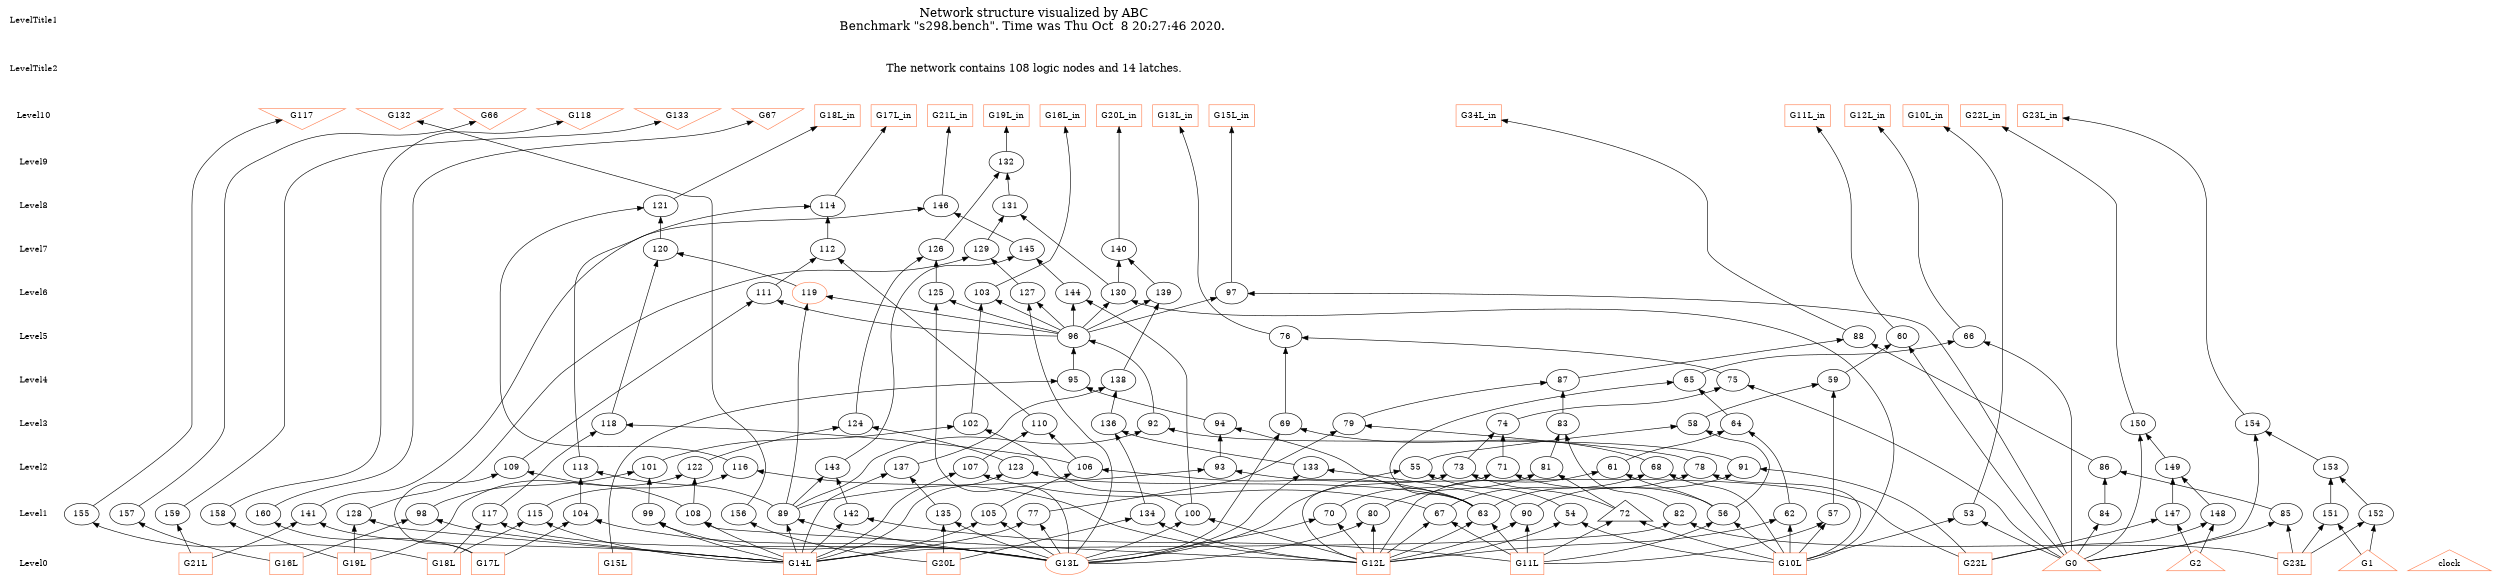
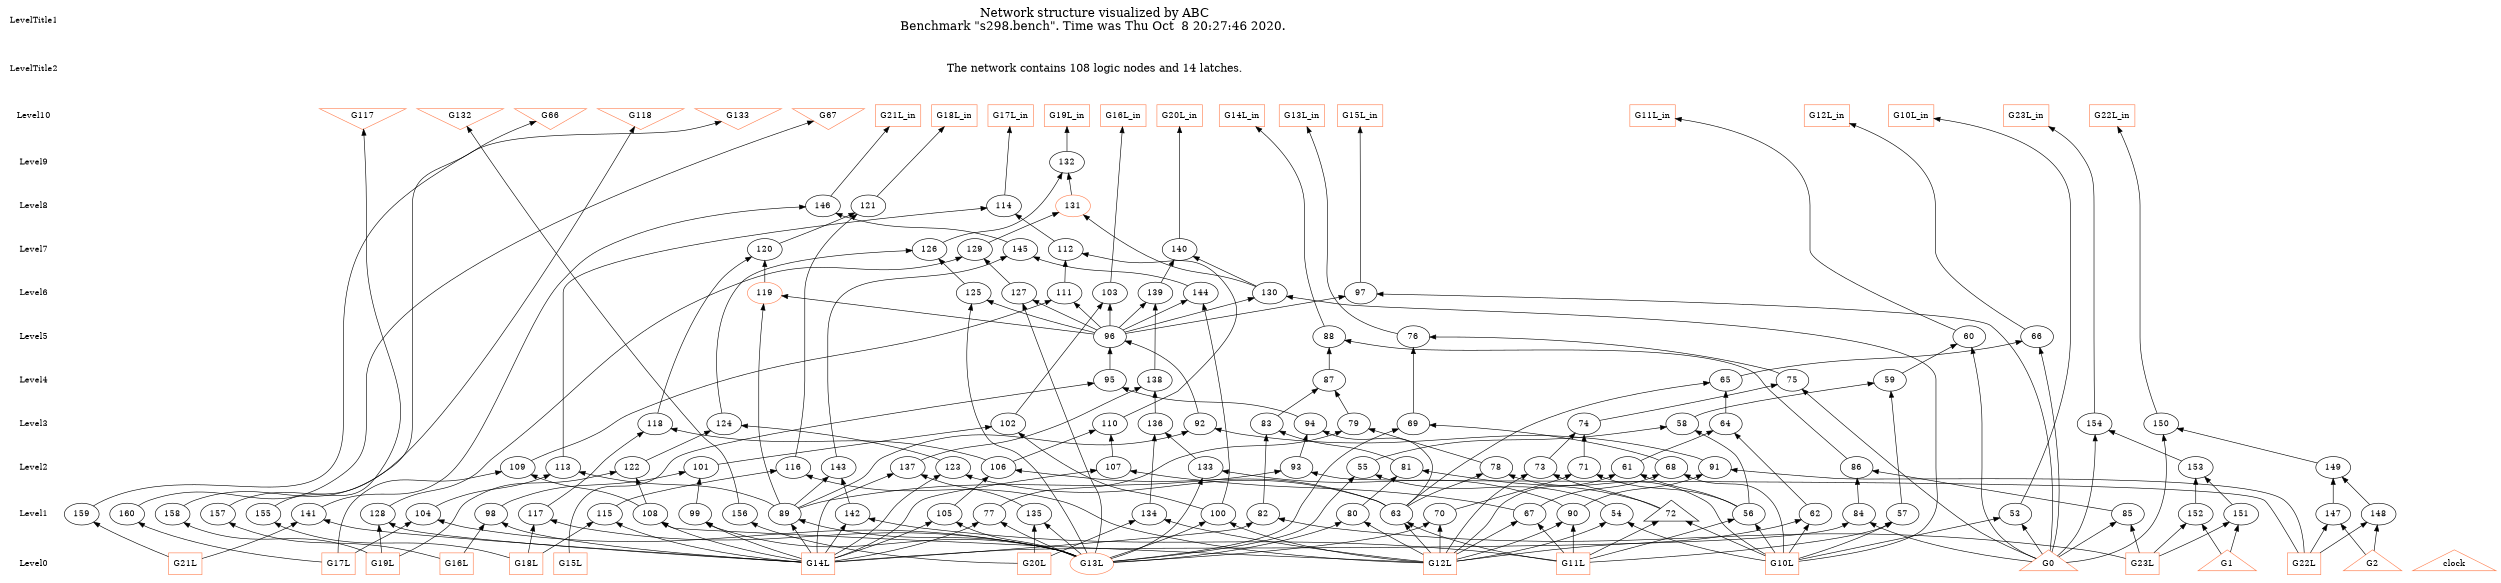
node "G34L_in": label "G34L_in" -> "G14L_in"
node "131": color black -> coral
edge "G14L" -> "84": added
